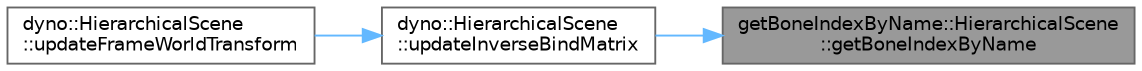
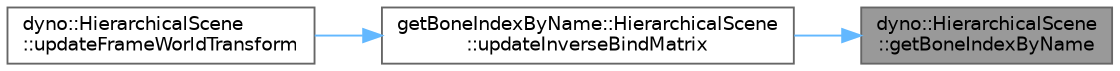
node "dyno::HierarchicalScene ::updateInverseBindMatrix": label "dyno::HierarchicalScene ::updateInverseBindMatrix" -> "getBoneIndexByName::HierarchicalScene ::updateInverseBindMatrix"
node "getBoneIndexByName::HierarchicalScene ::getBoneIndexByName": label "getBoneIndexByName::HierarchicalScene ::getBoneIndexByName" -> "dyno::HierarchicalScene ::getBoneIndexByName"
